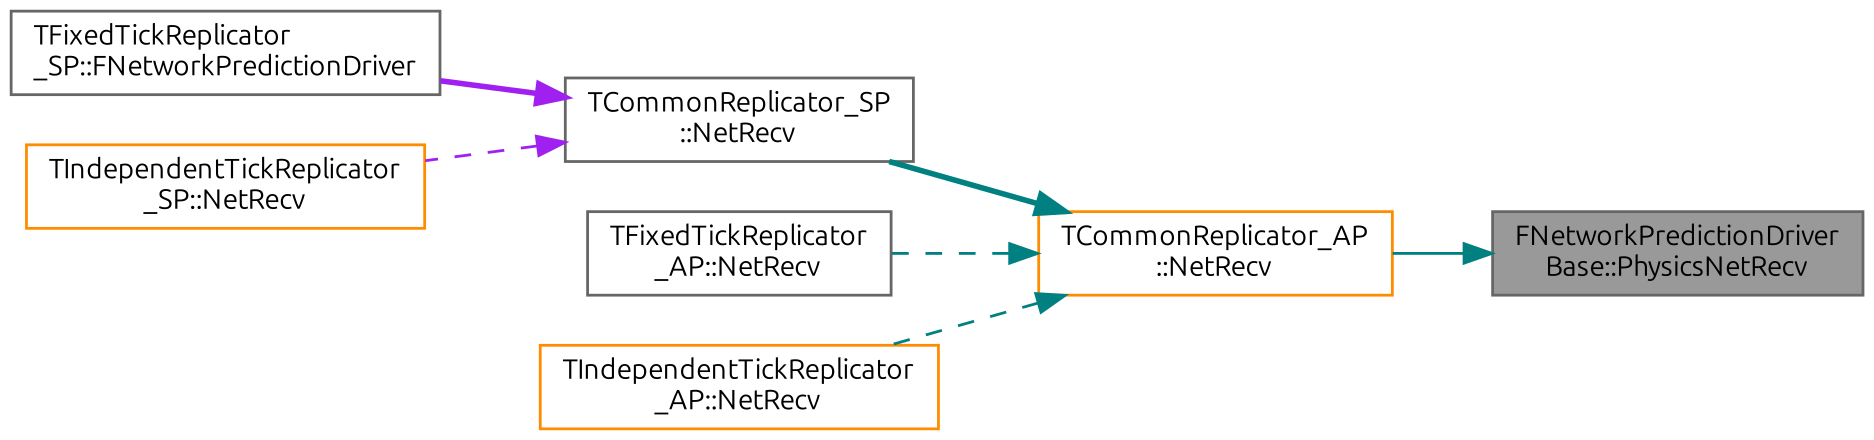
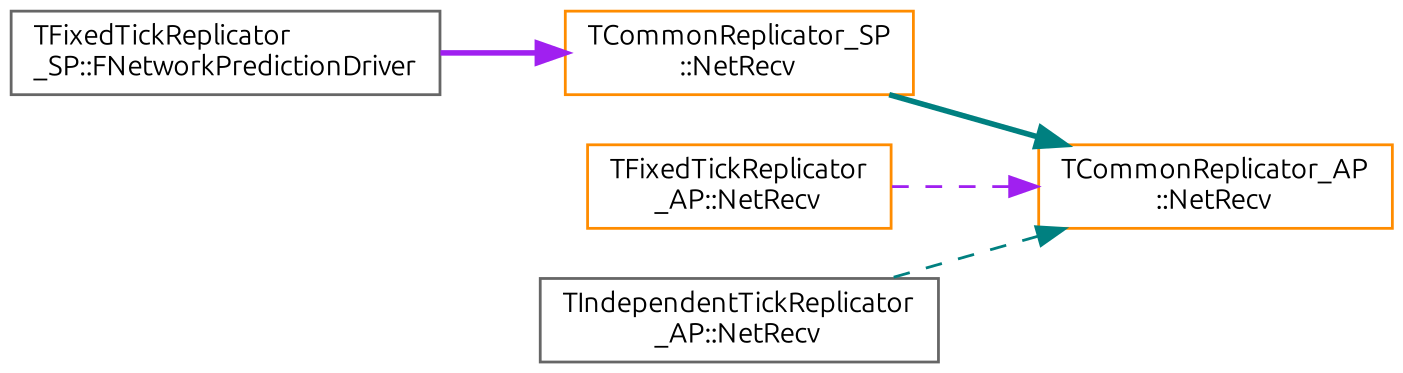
node "TCommonReplicator_SP ::NetRecv": color gray40 -> darkorange
node "TIndependentTickReplicator _SP::NetRecv": removed
node "TFixedTickReplicator _AP::NetRecv": color gray40 -> darkorange
edge "TFixedTickReplicator _AP::NetRecv" -> "TCommonReplicator_AP ::NetRecv": color teal -> purple
node "FNetworkPredictionDriver Base::PhysicsNetRecv": removed
node "TIndependentTickReplicator _AP::NetRecv": color darkorange -> gray40
